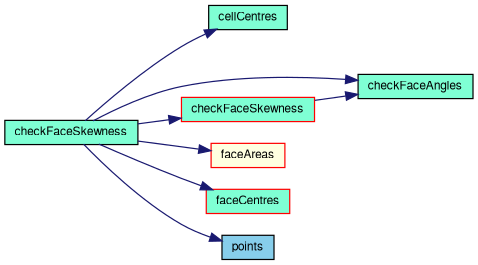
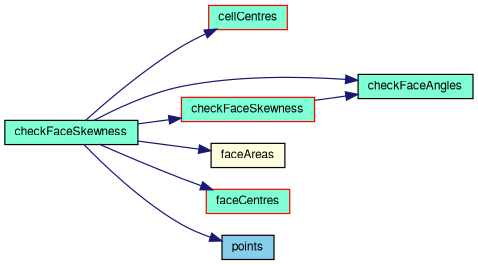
node "cellCentres": color black -> red
node "faceAreas": color red -> black
